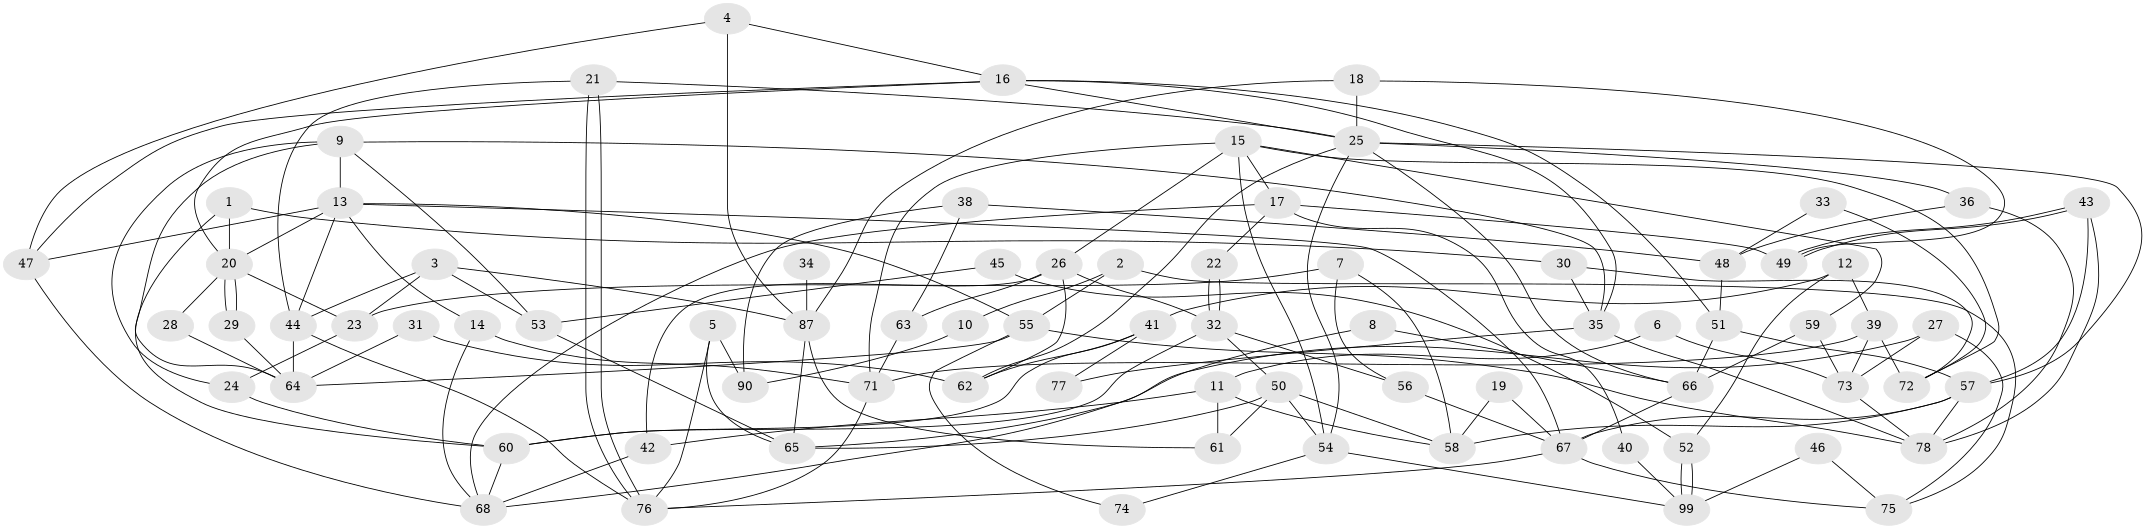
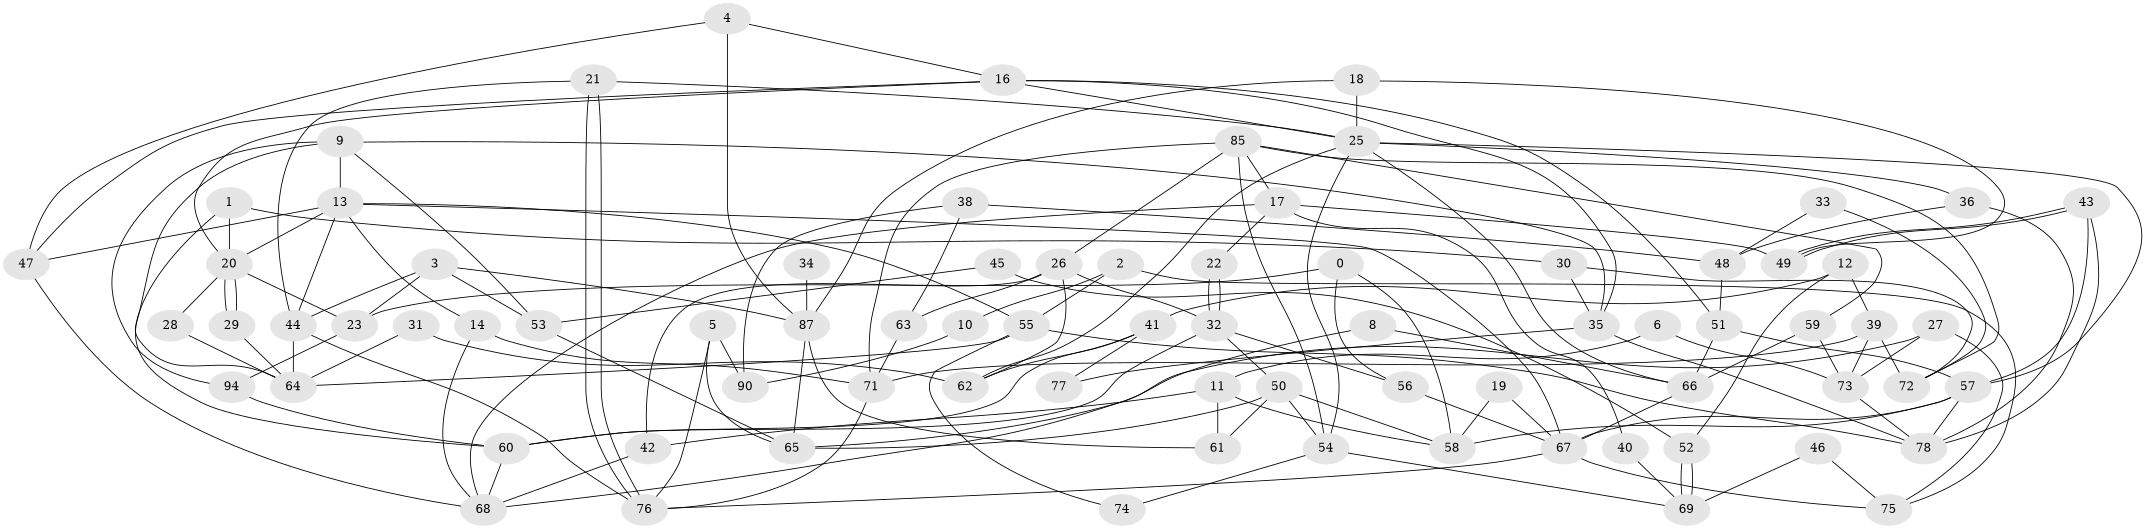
node "15": label "15" -> "85"
node "7": label "7" -> "0"
node "24": label "24" -> "94"
node "99": label "99" -> "69"
